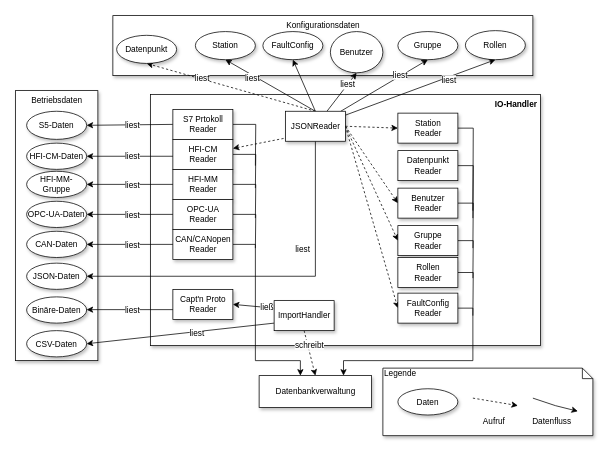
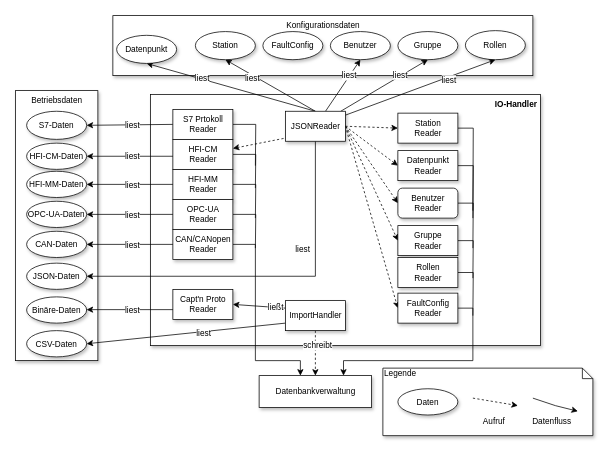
node "Benutzer": size 53x41 -> 60x28
edge "JSONReader" -> "FaultConfig": removed
edge "JSONReader" -> "Datenpunkt": style dashed -> solid
node "S5-Daten": label "S5-Daten" -> "S7-Daten"
edge "JSONReader" -> "Datenpunkt Reader": added
node "HFI-MM-Gruppe": label "HFI-MM-Gruppe" -> "HFI-MM-Daten"
node "Benutzer Reader": shape rectangle -> rounded rectangle
node "ImportHandler": moved (304, 315) -> (315, 315)
